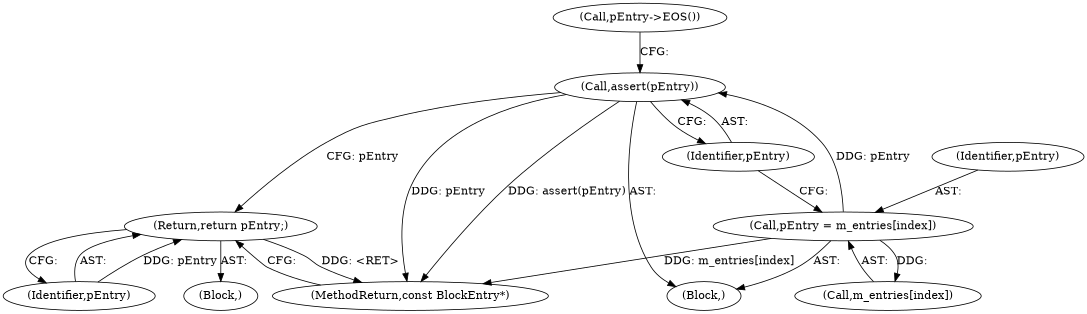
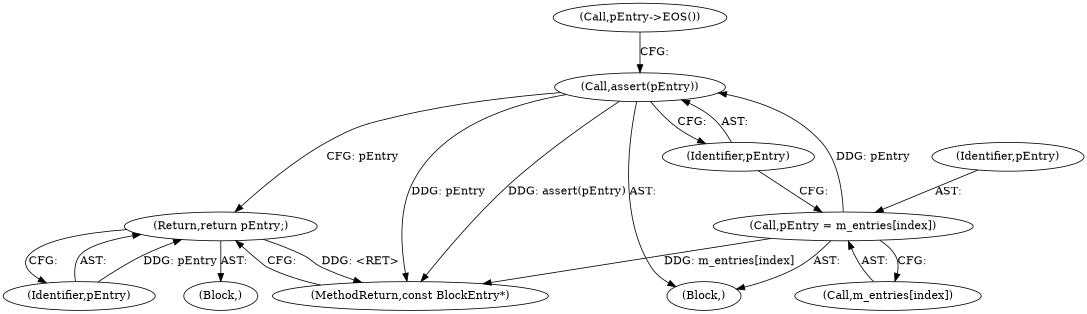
edge "(Call,pEntry = m_entries[index])" -> "(Call,m_entries[index])": label "DDG: " -> "CFG: "
